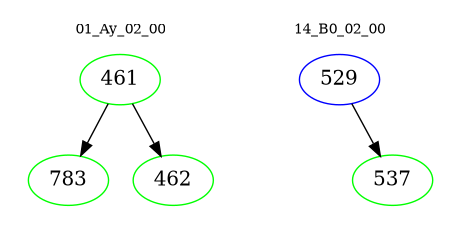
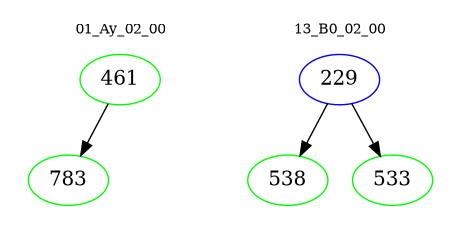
cluster "14_B0_02_00": label "14_B0_02_00" -> "13_B0_02_00"
node "529": label "529" -> "229"
node "462": removed
node "538": added
node "537": label "537" -> "533"
